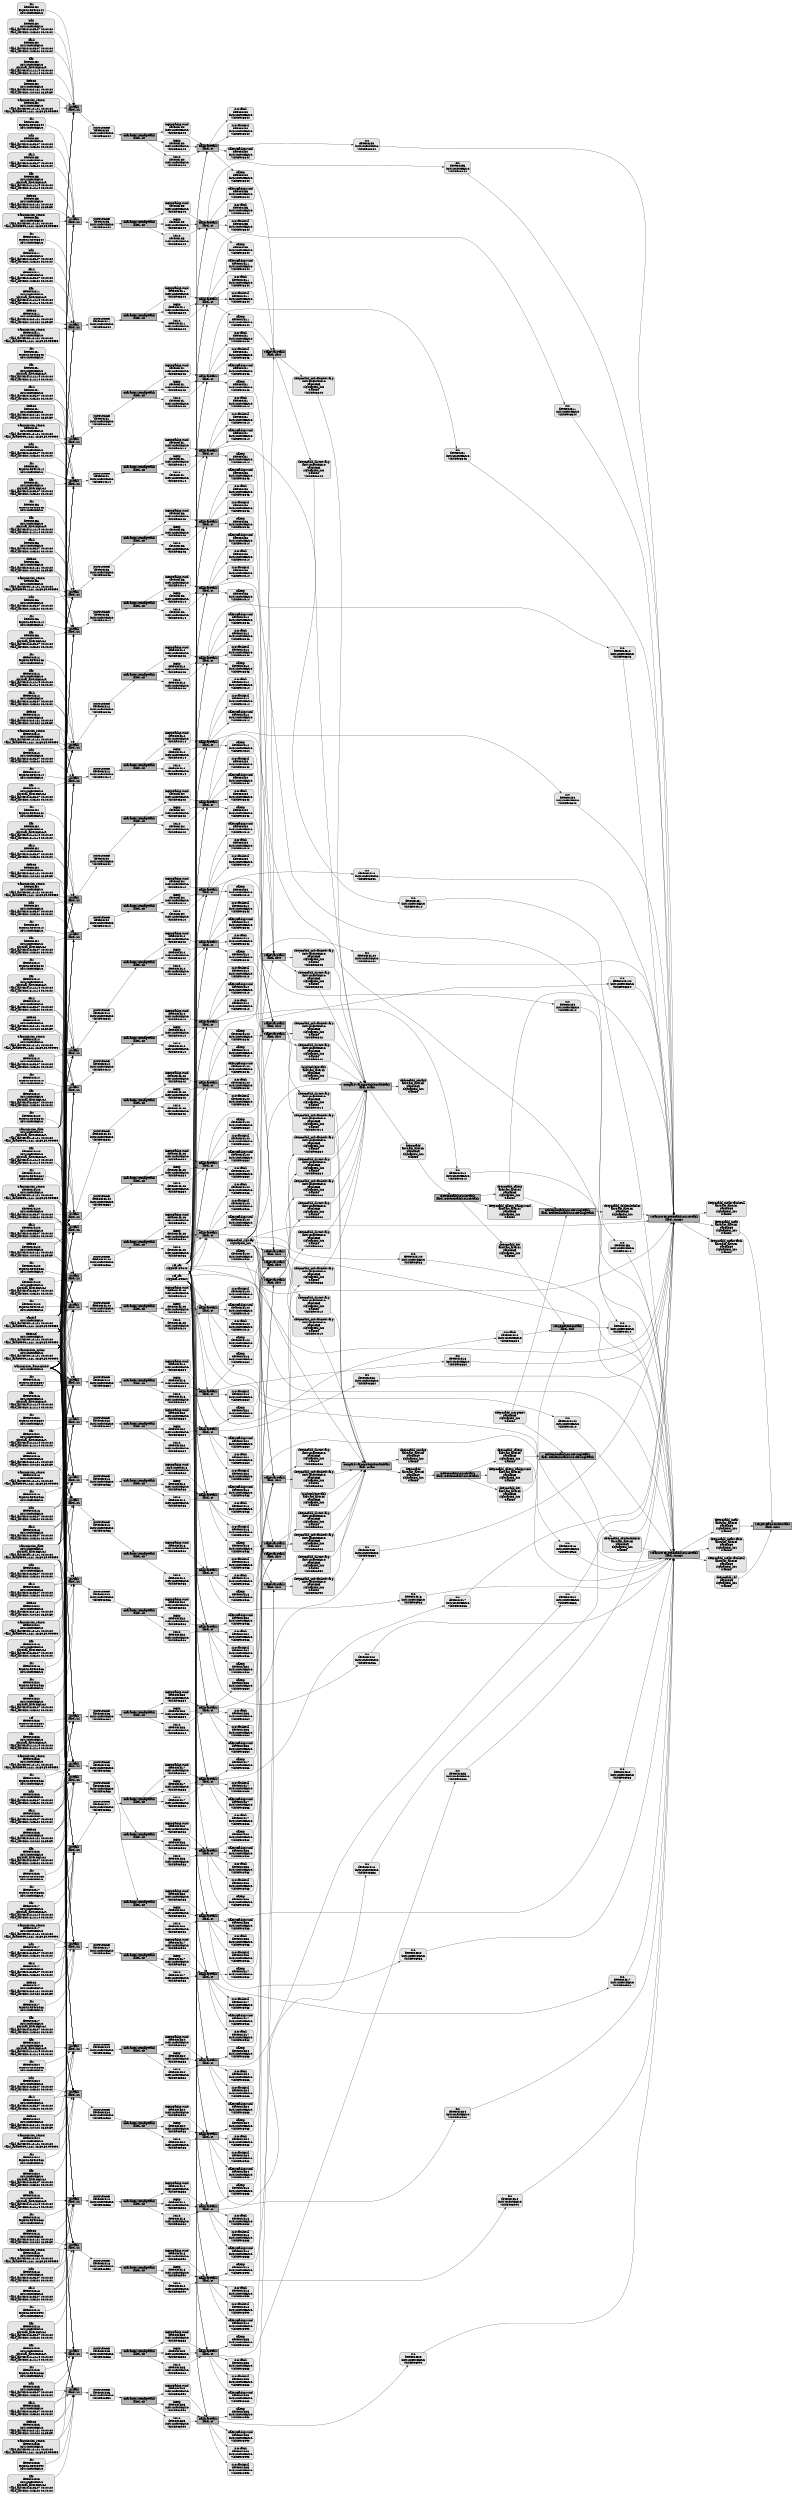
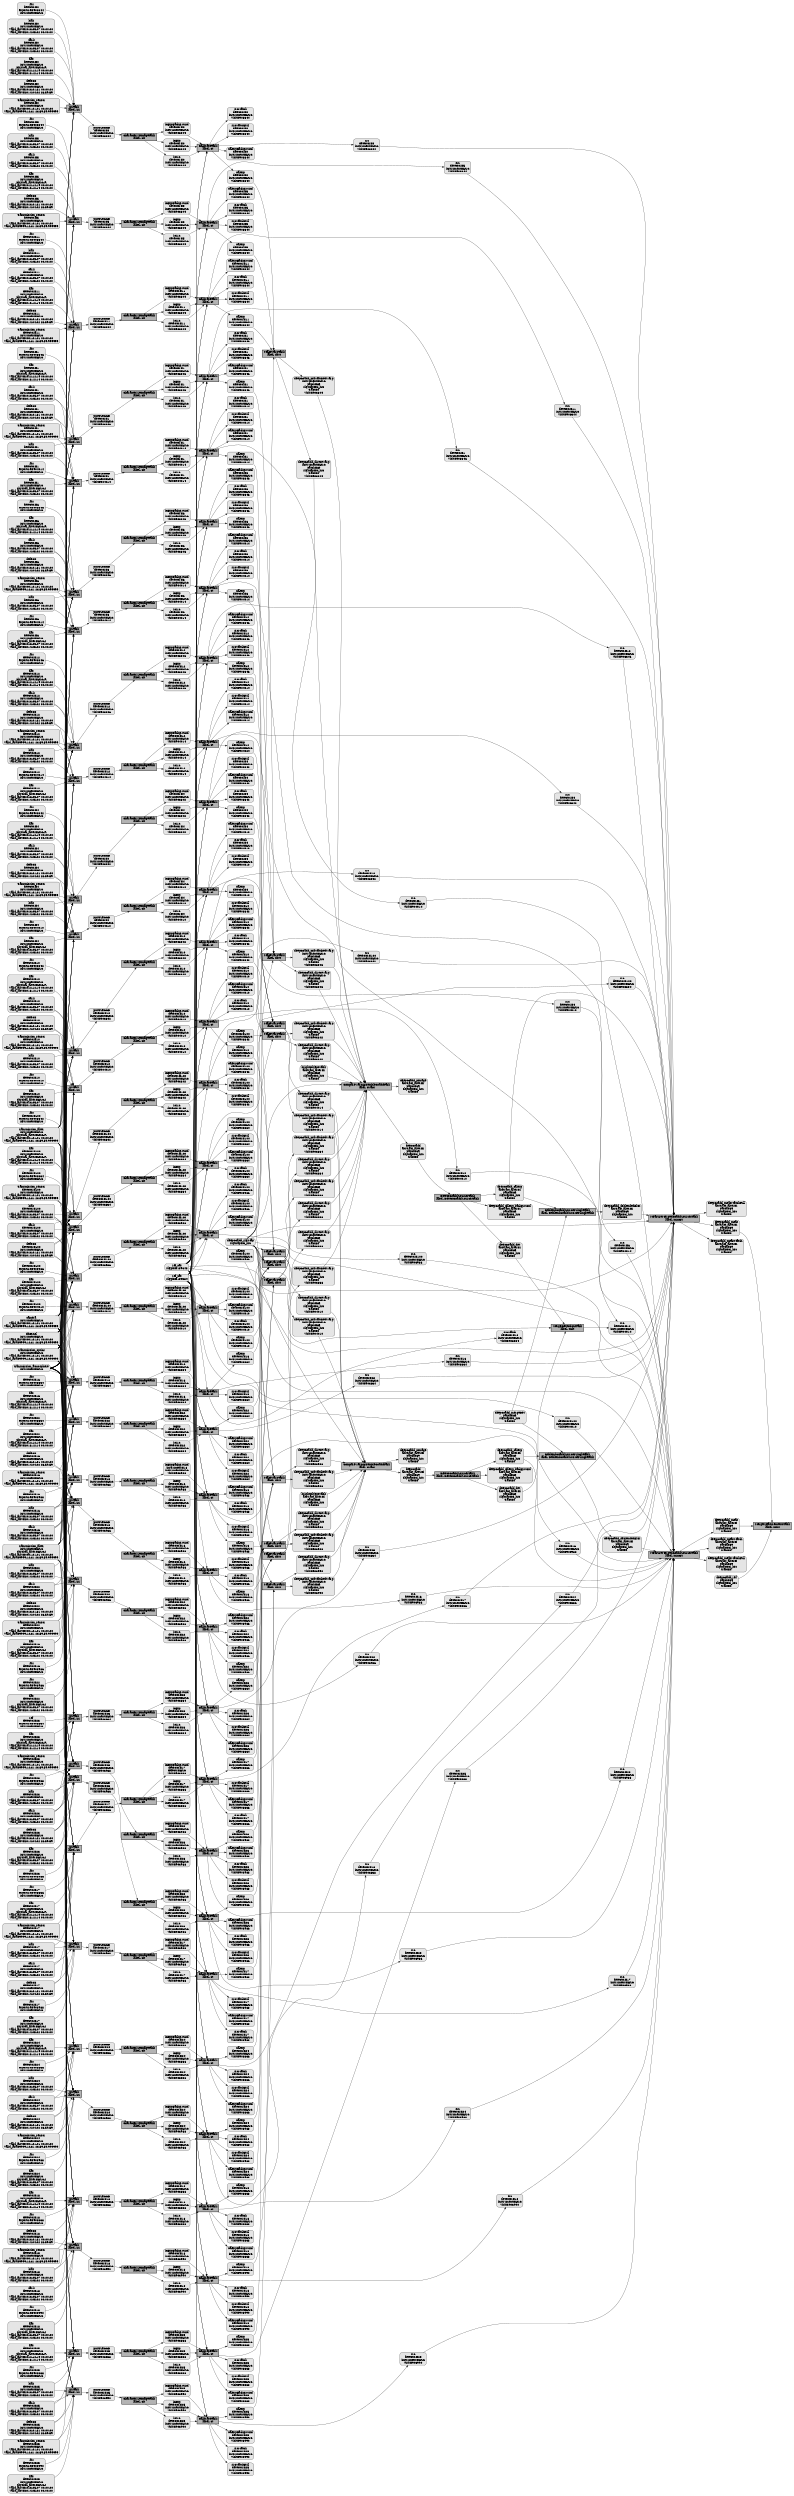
edge "srcMatch detector=16 instrument=HSC visit=903334" -> "MergeDetectionsTask label: mdt": now "deepCoadd_skyMap skymap=ci_hsc" -> "MergeDetectionsTask label: mdt"
node "icExp detector=16 instrument=HSC visit=903986": added
node "icExpBackground detector=17 instrument=HSC visit=903336": label "icExpBackground detector=17 instrument=HSC visit=903336" -> "icExpBackground detector=17 defects=HSC visit=903336"
